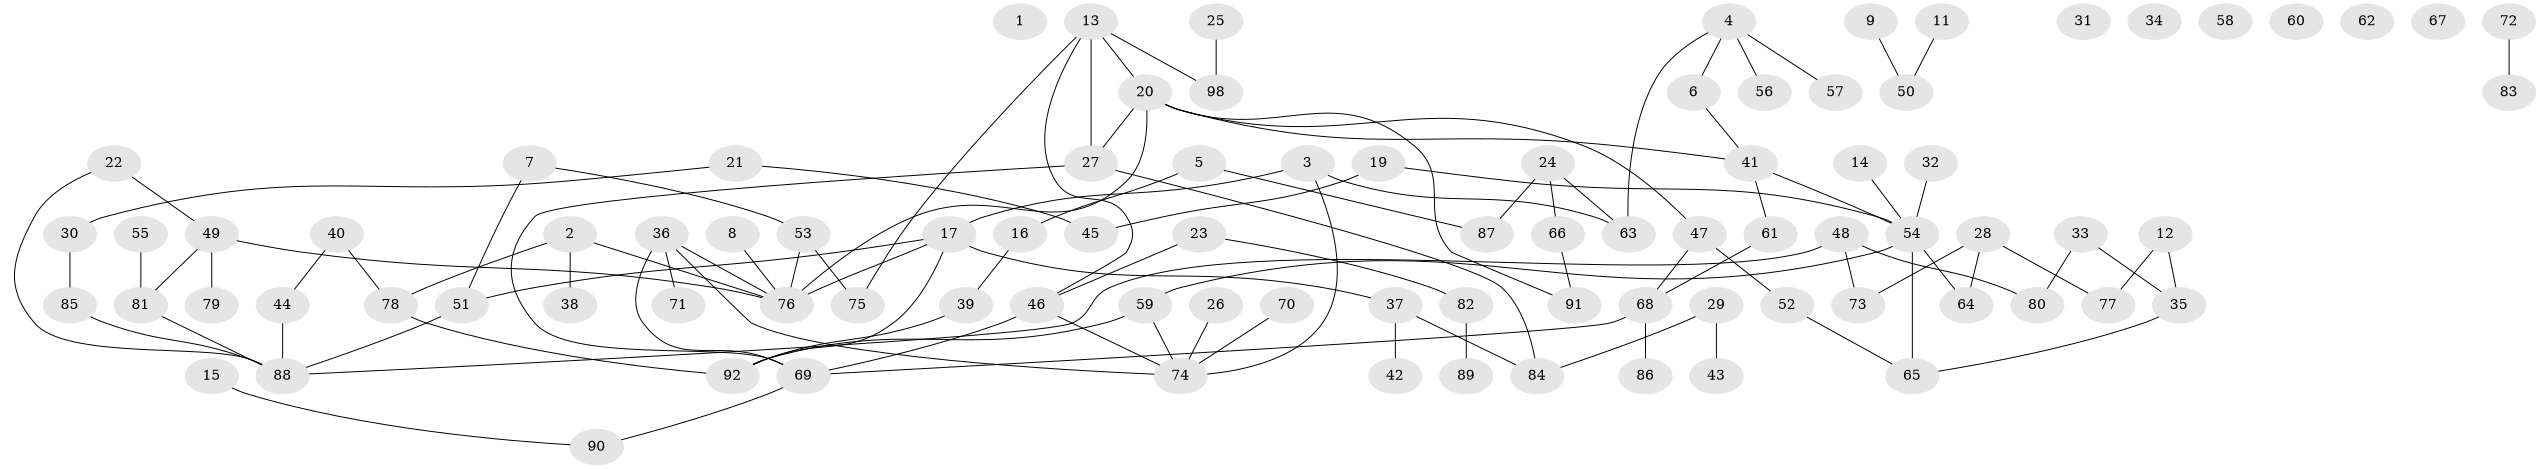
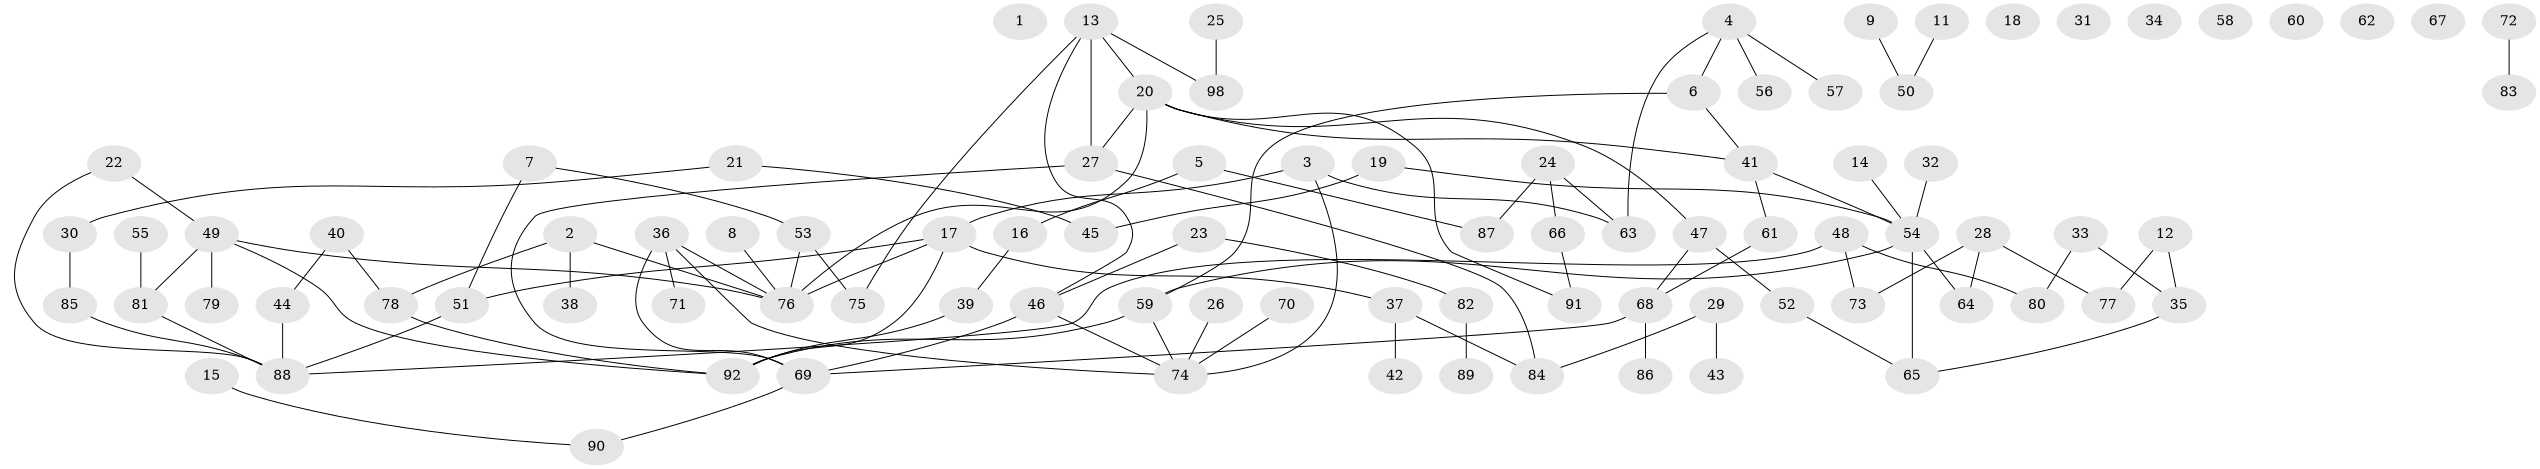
node "18": added
edge "6" -- "59": added
edge "49" -- "92": added
